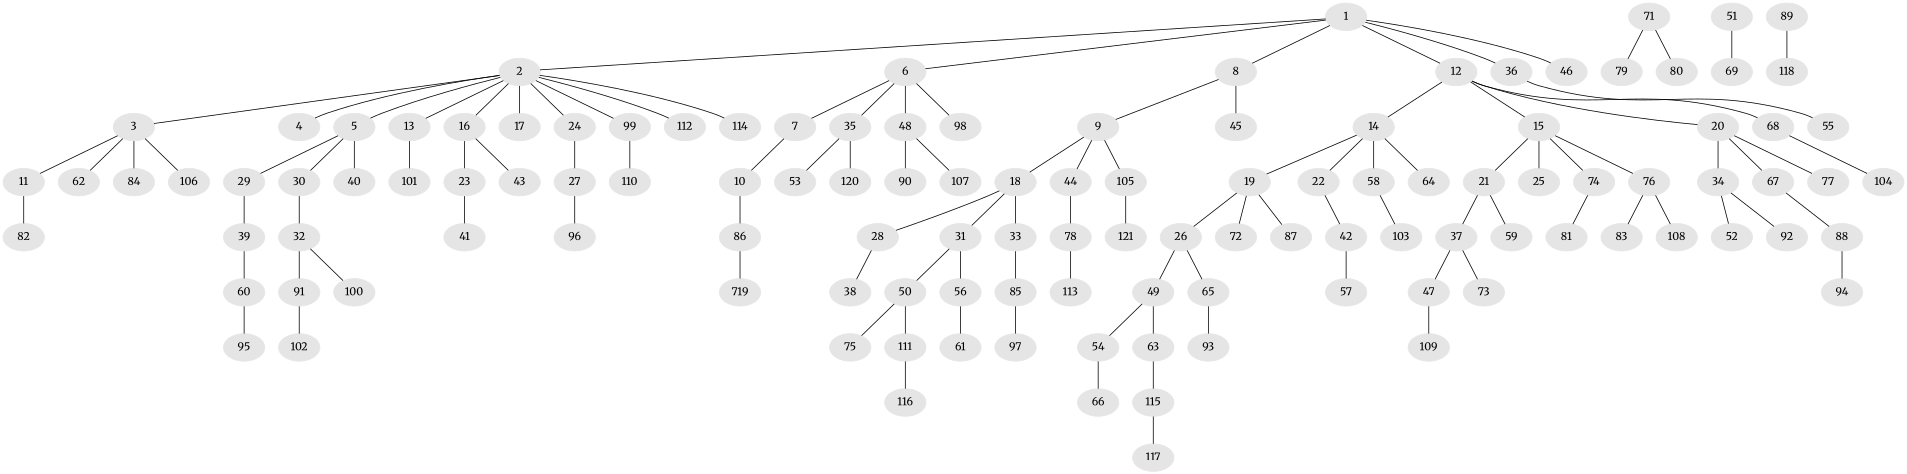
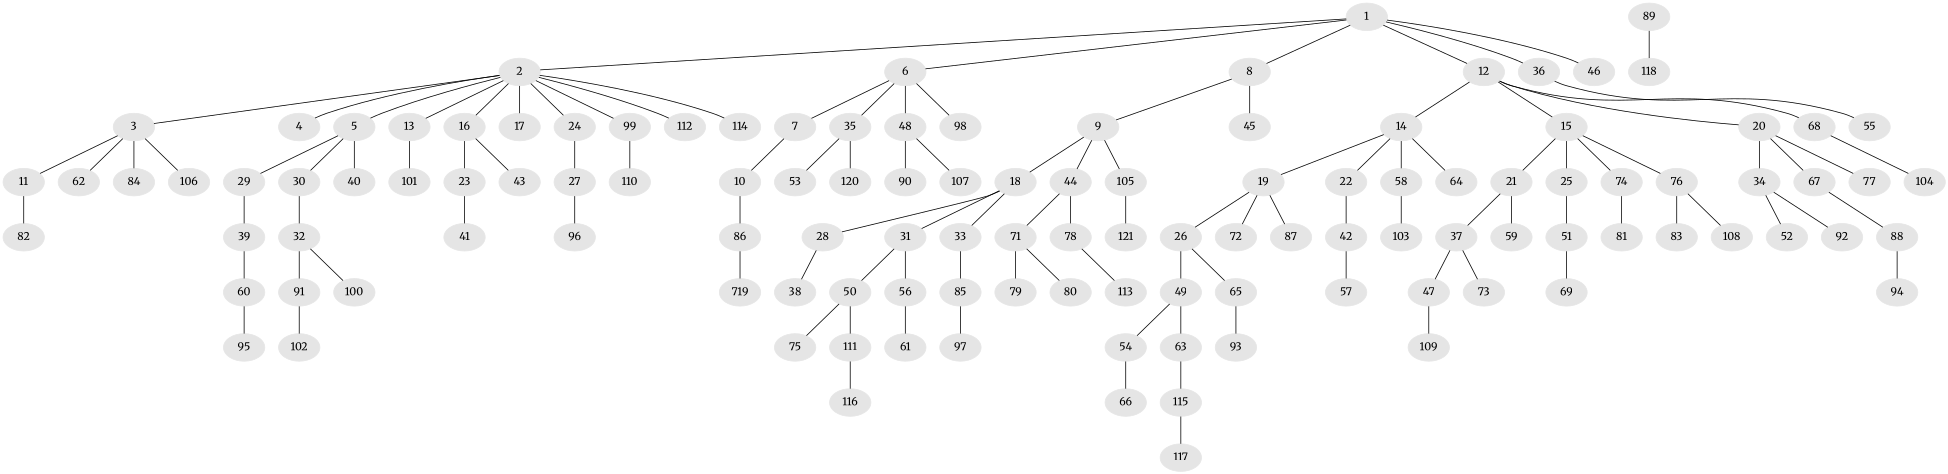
edge "44" -- "71": added
edge "25" -- "51": added
